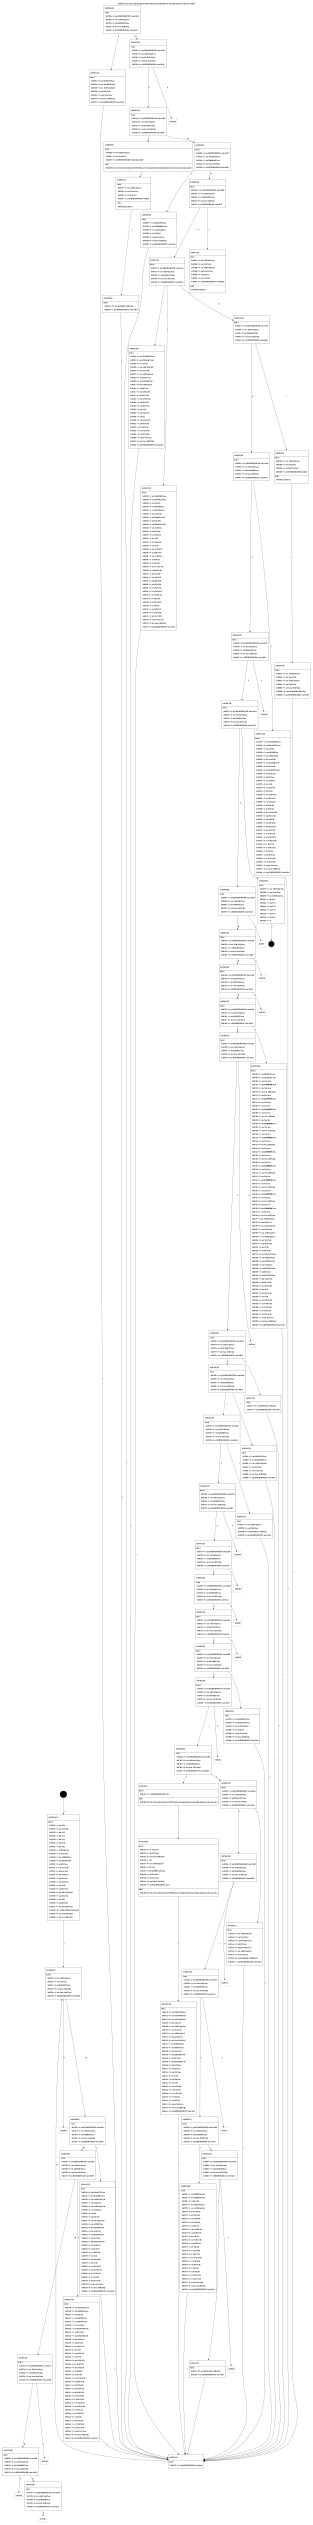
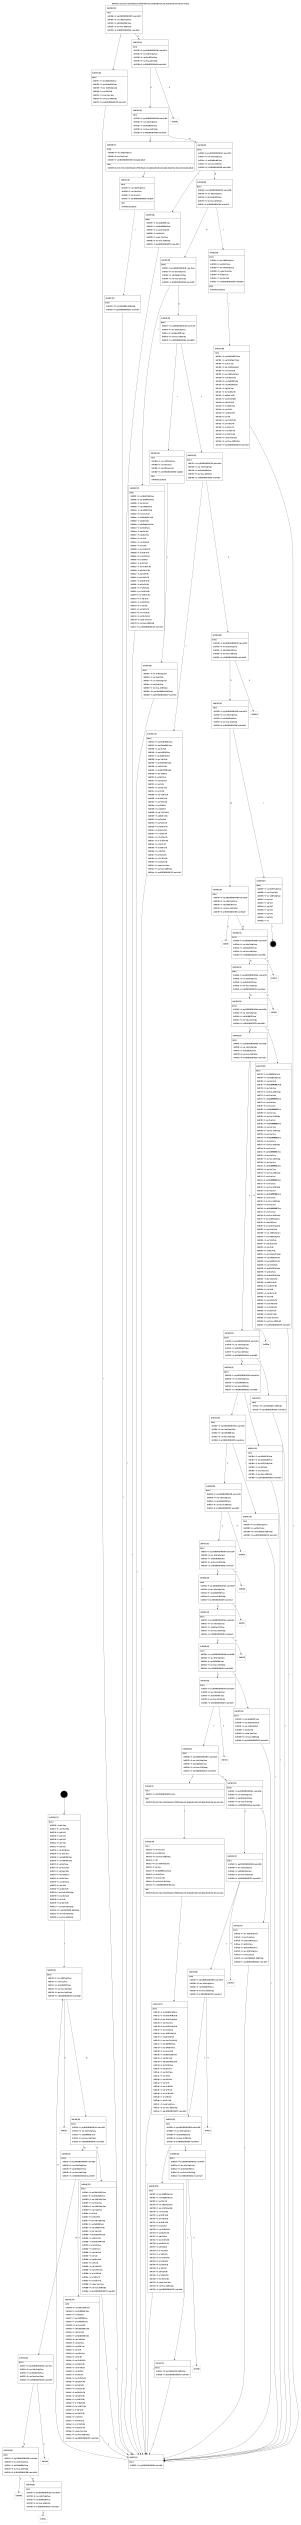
edge "0x4013f7 [28]" -> "0x4019ec [107]": now "0x4019cf [29]" -> "0x4019ec [107]"
